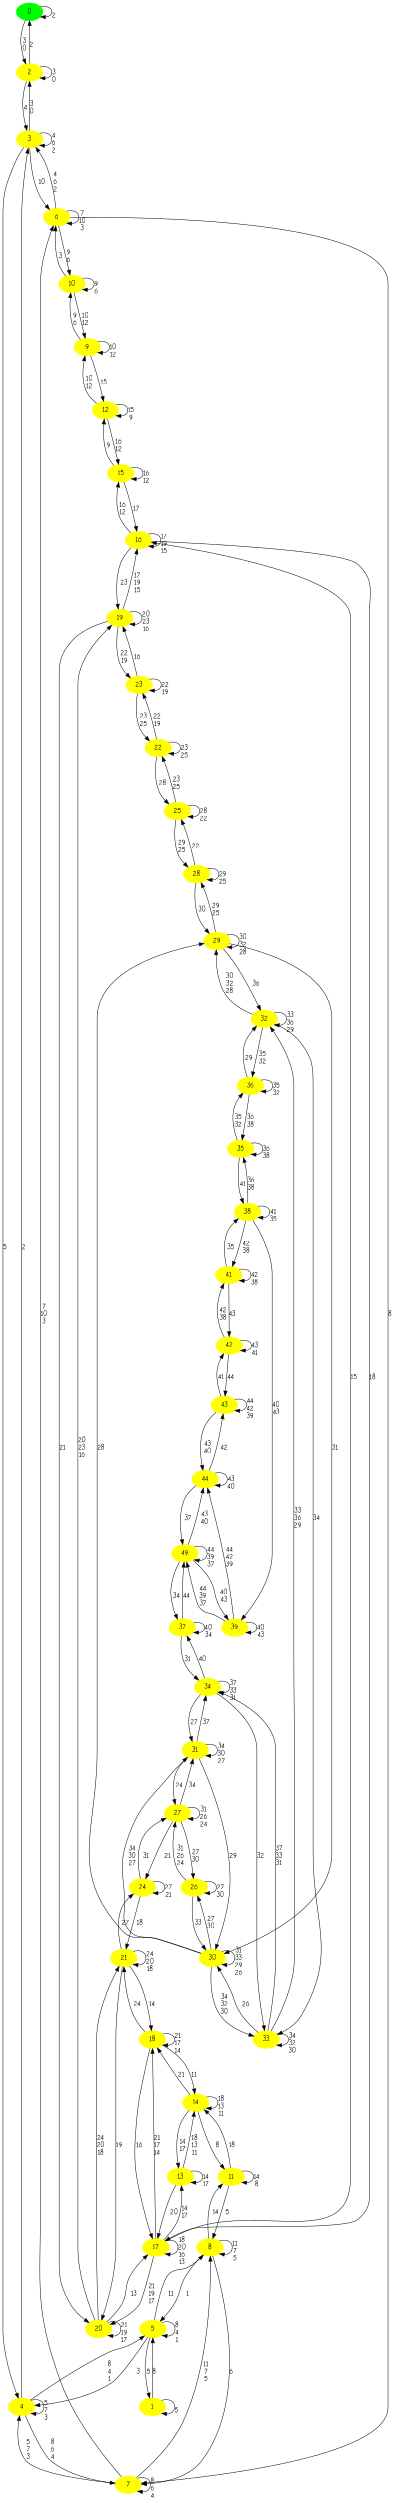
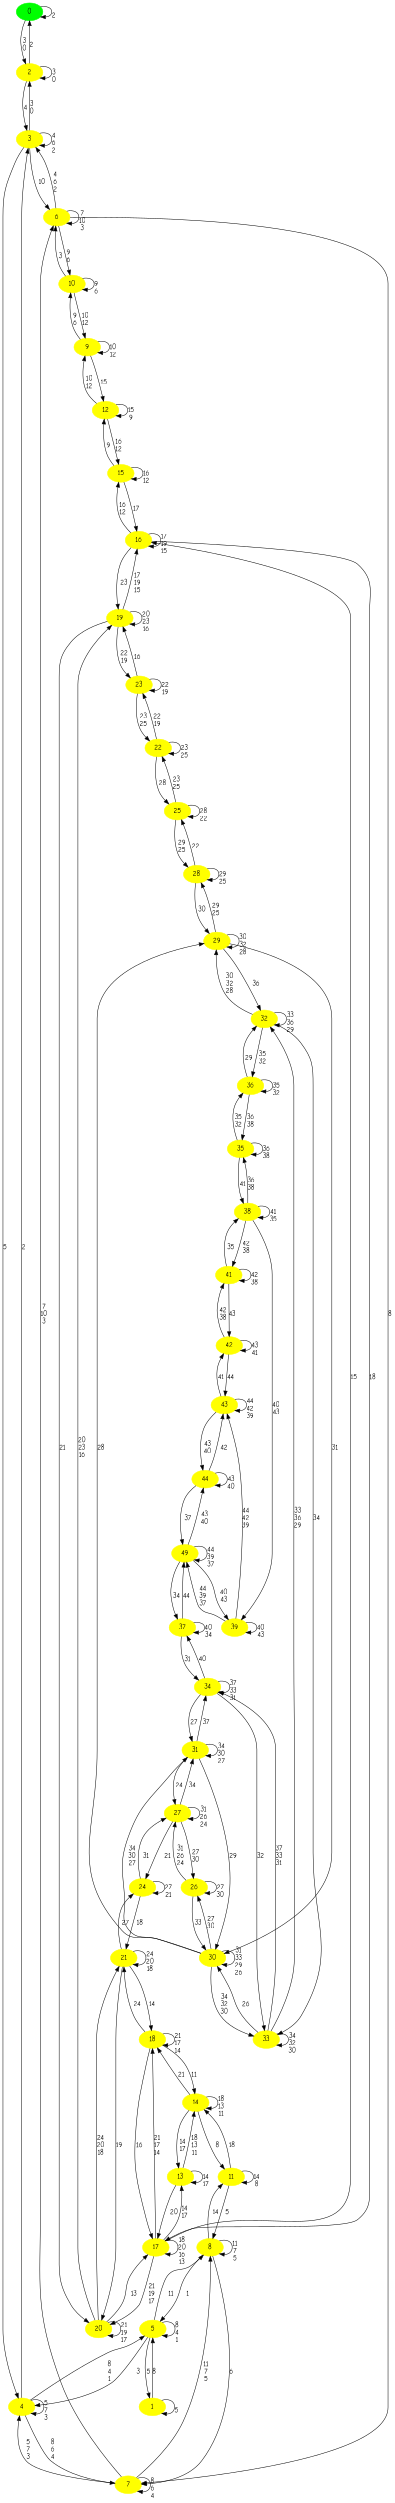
edge "39" -> "44": now "39" -> "43"
